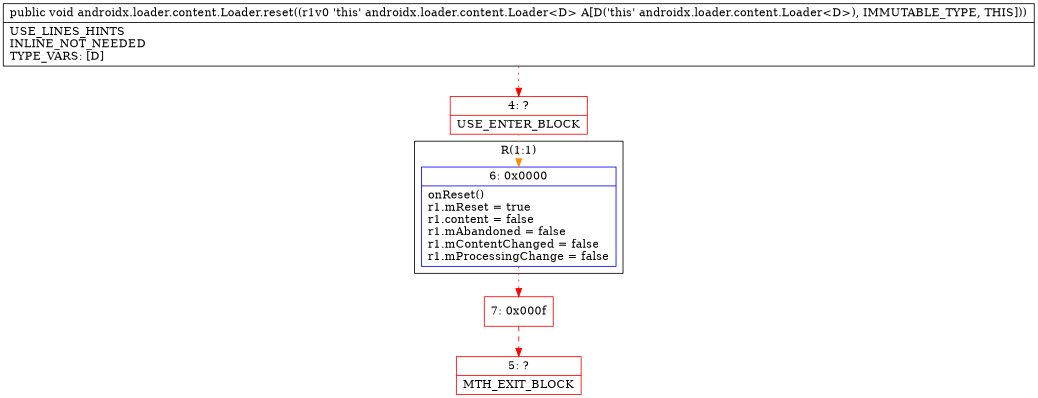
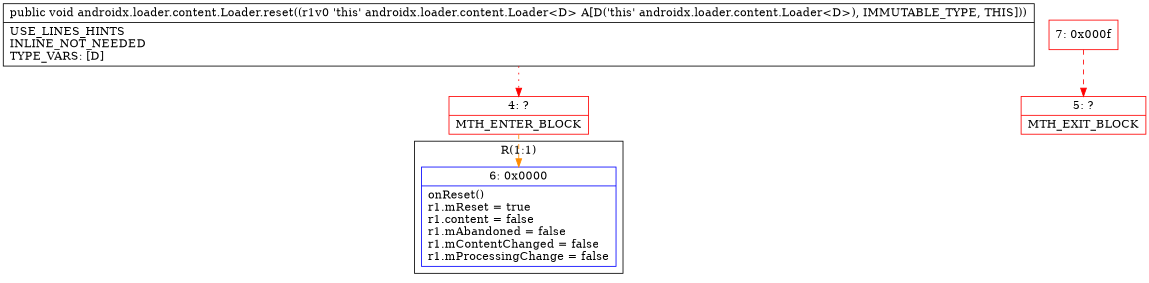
node "4: ?": text "USE_ENTER_BLOCK" -> "MTH_ENTER_BLOCK"
edge "4: ?" -> "6: 0x0000": style dotted -> dashed
edge "6: 0x0000" -> "7: 0x000f": removed
